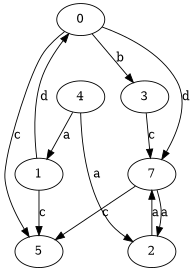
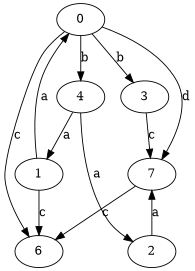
edge "0" -> "4": added, label "b"
edge "1" -> "0": label "d" -> "a"
edge "7" -> "2": removed, label "a"
node "5": label "5" -> "6"
